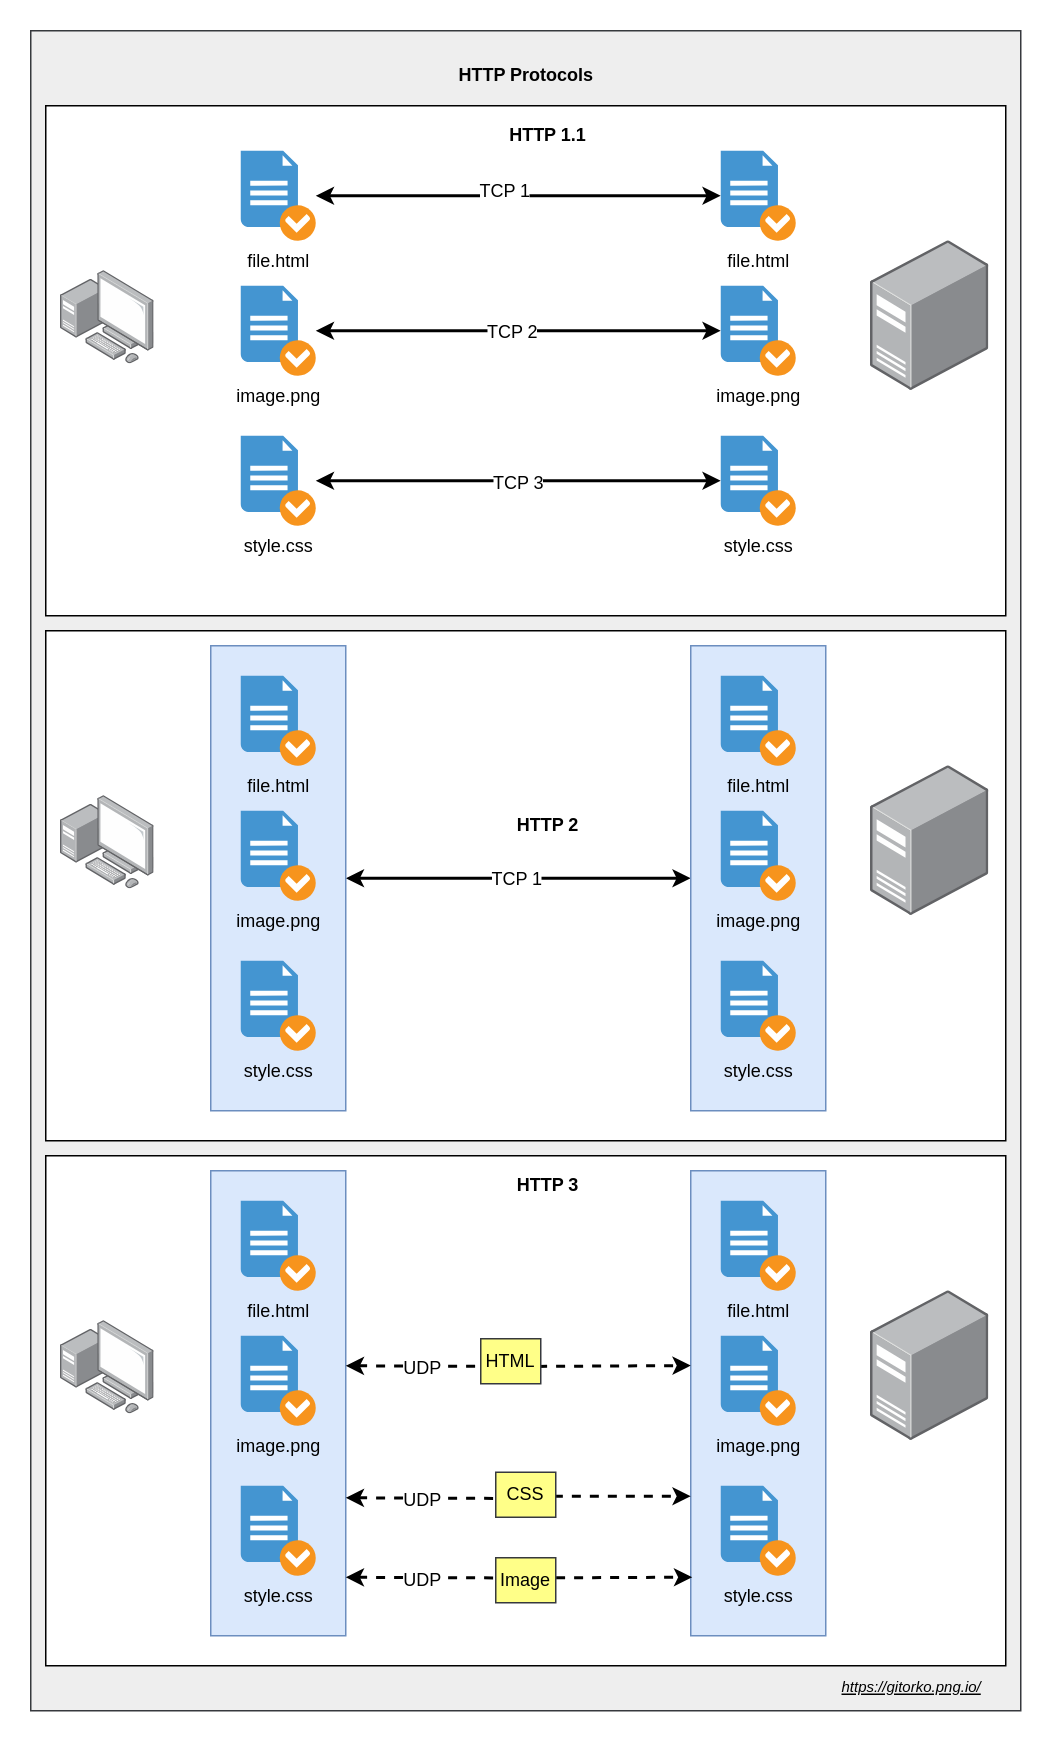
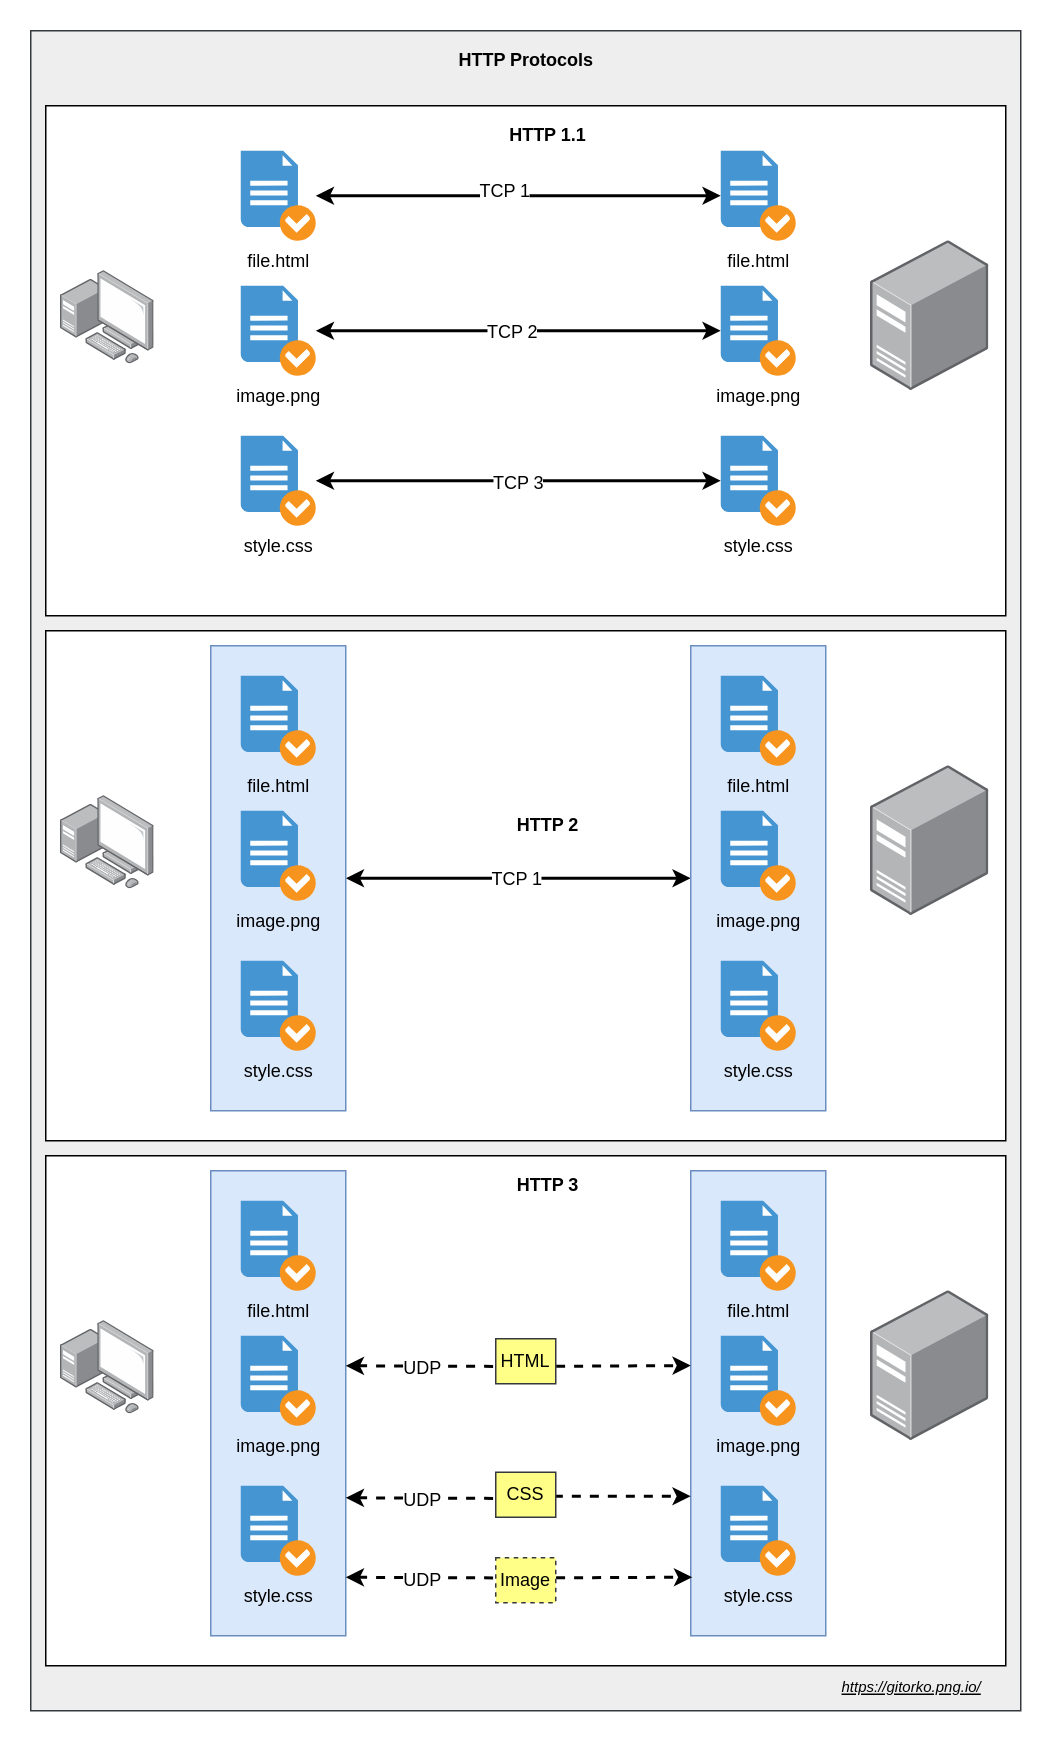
node "HTTP Protocols": moved (526, 76) -> (526, 61)
node "HTML": moved (511, 1361) -> (526, 1361)
node "Image": style solid -> dashed
